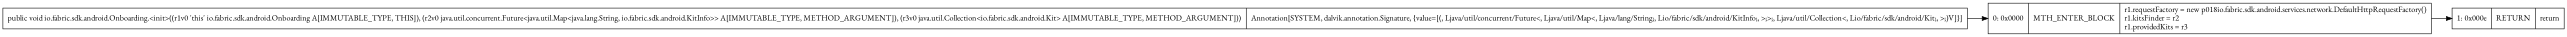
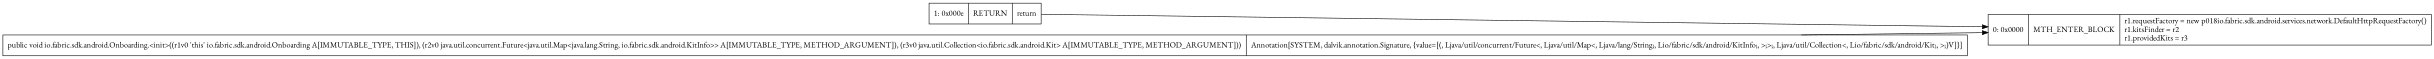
edge "0: 0x0000" -> "1: 0x000e": reversed
